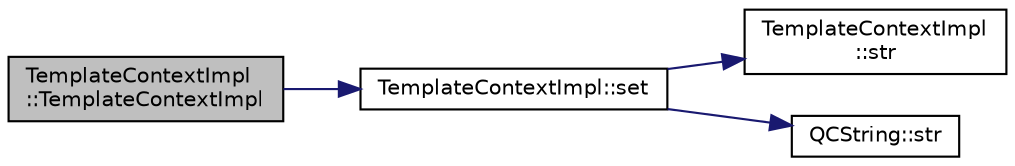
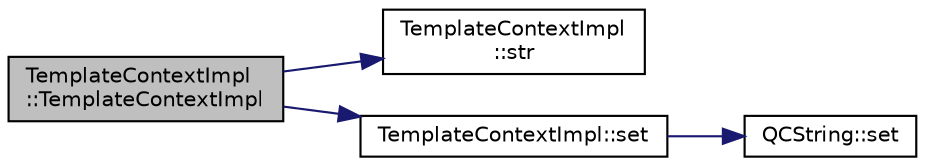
edge "TemplateContextImpl::set" -> "TemplateContextImpl ::str": now "TemplateContextImpl ::TemplateContextImpl" -> "TemplateContextImpl ::str"
node "QCString::str": label "QCString::str" -> "QCString::set"
